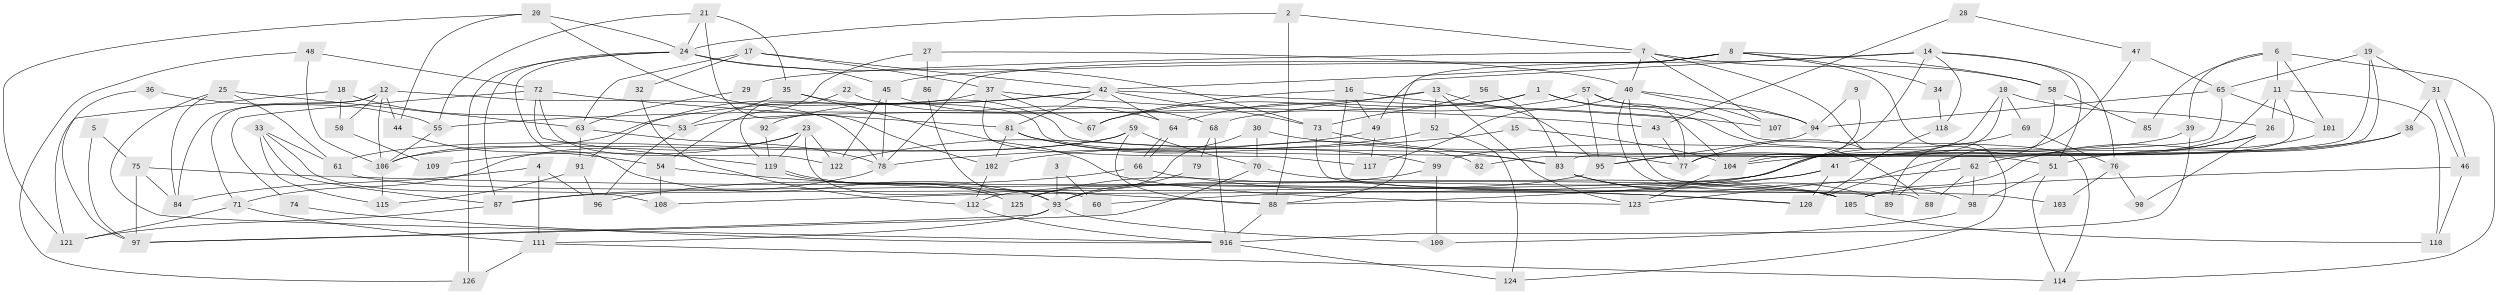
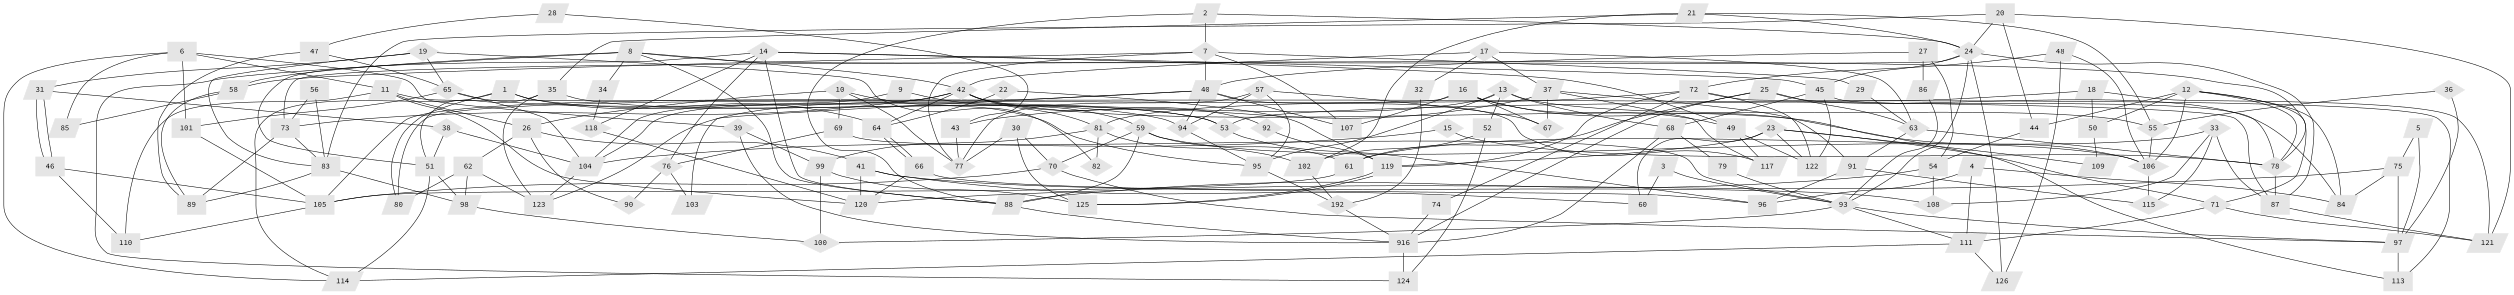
edge "9" -- "94": now "9" -- "59"
node "112": label "112" -> "192"
node "113": added
